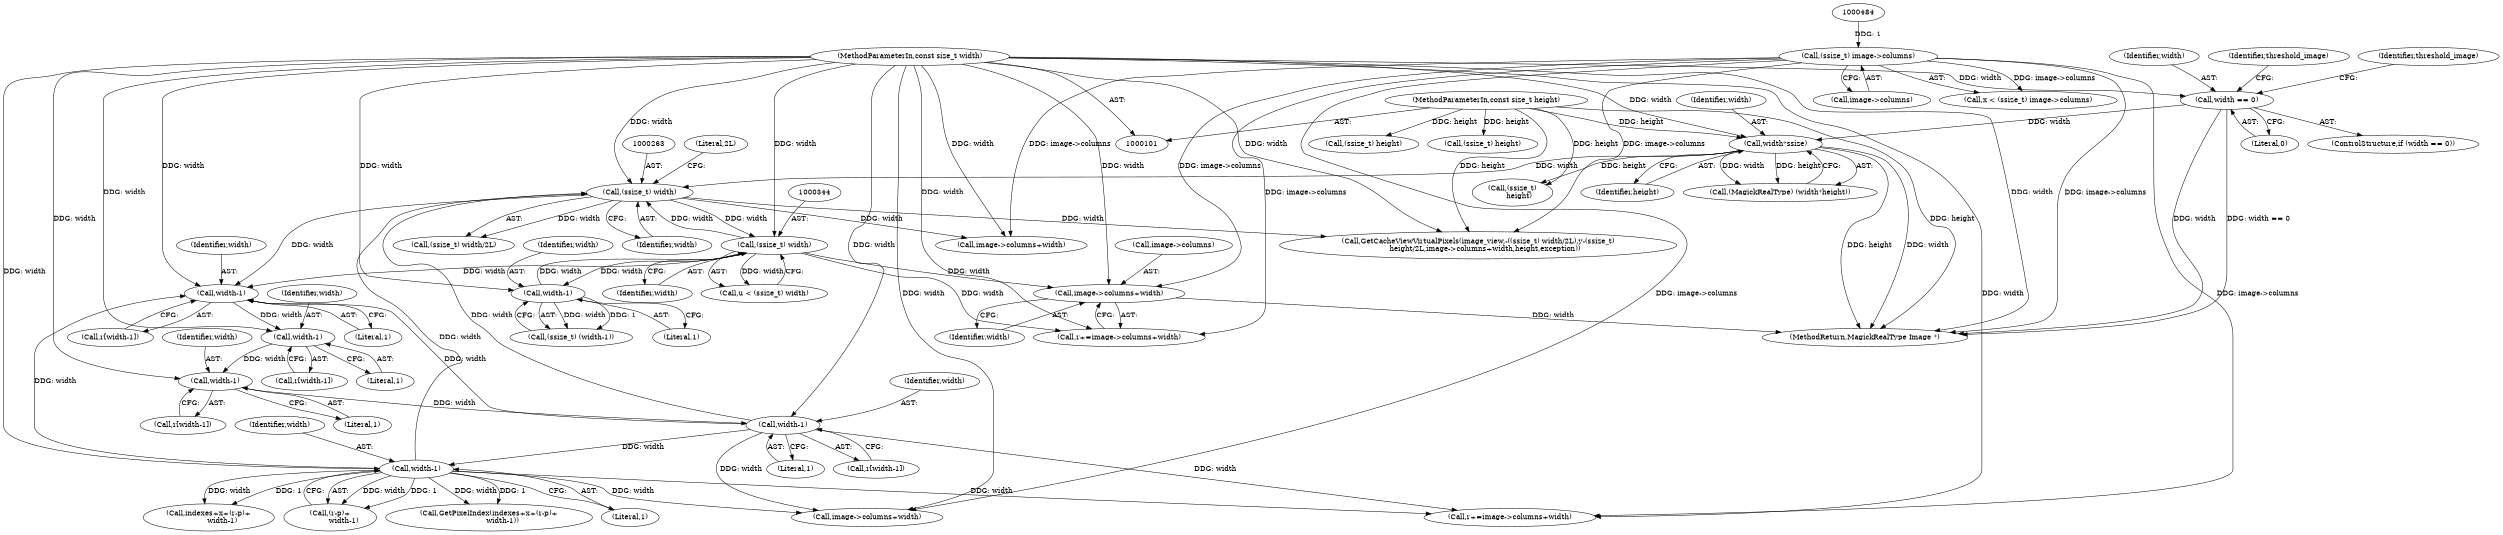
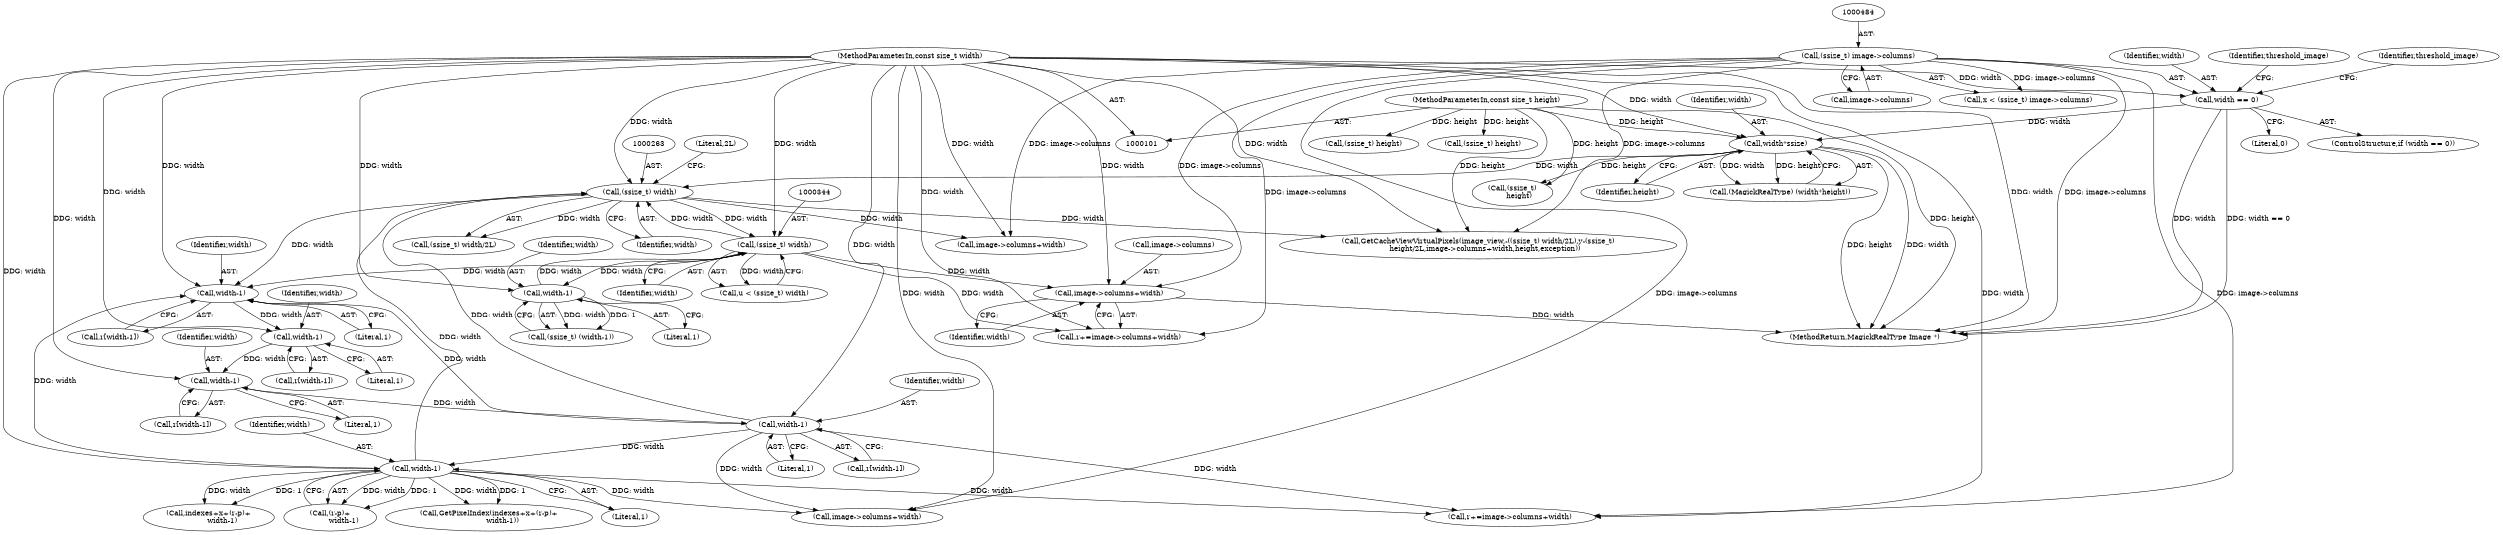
edge "1000484" -> "(Call,(ssize_t) image->columns)": label "DDG: 1" -> "AST: "
edge "(Literal,0)" -> "(Call,width == 0)": now "(Call,(ssize_t) image->columns)" -> "(Call,width == 0)"
